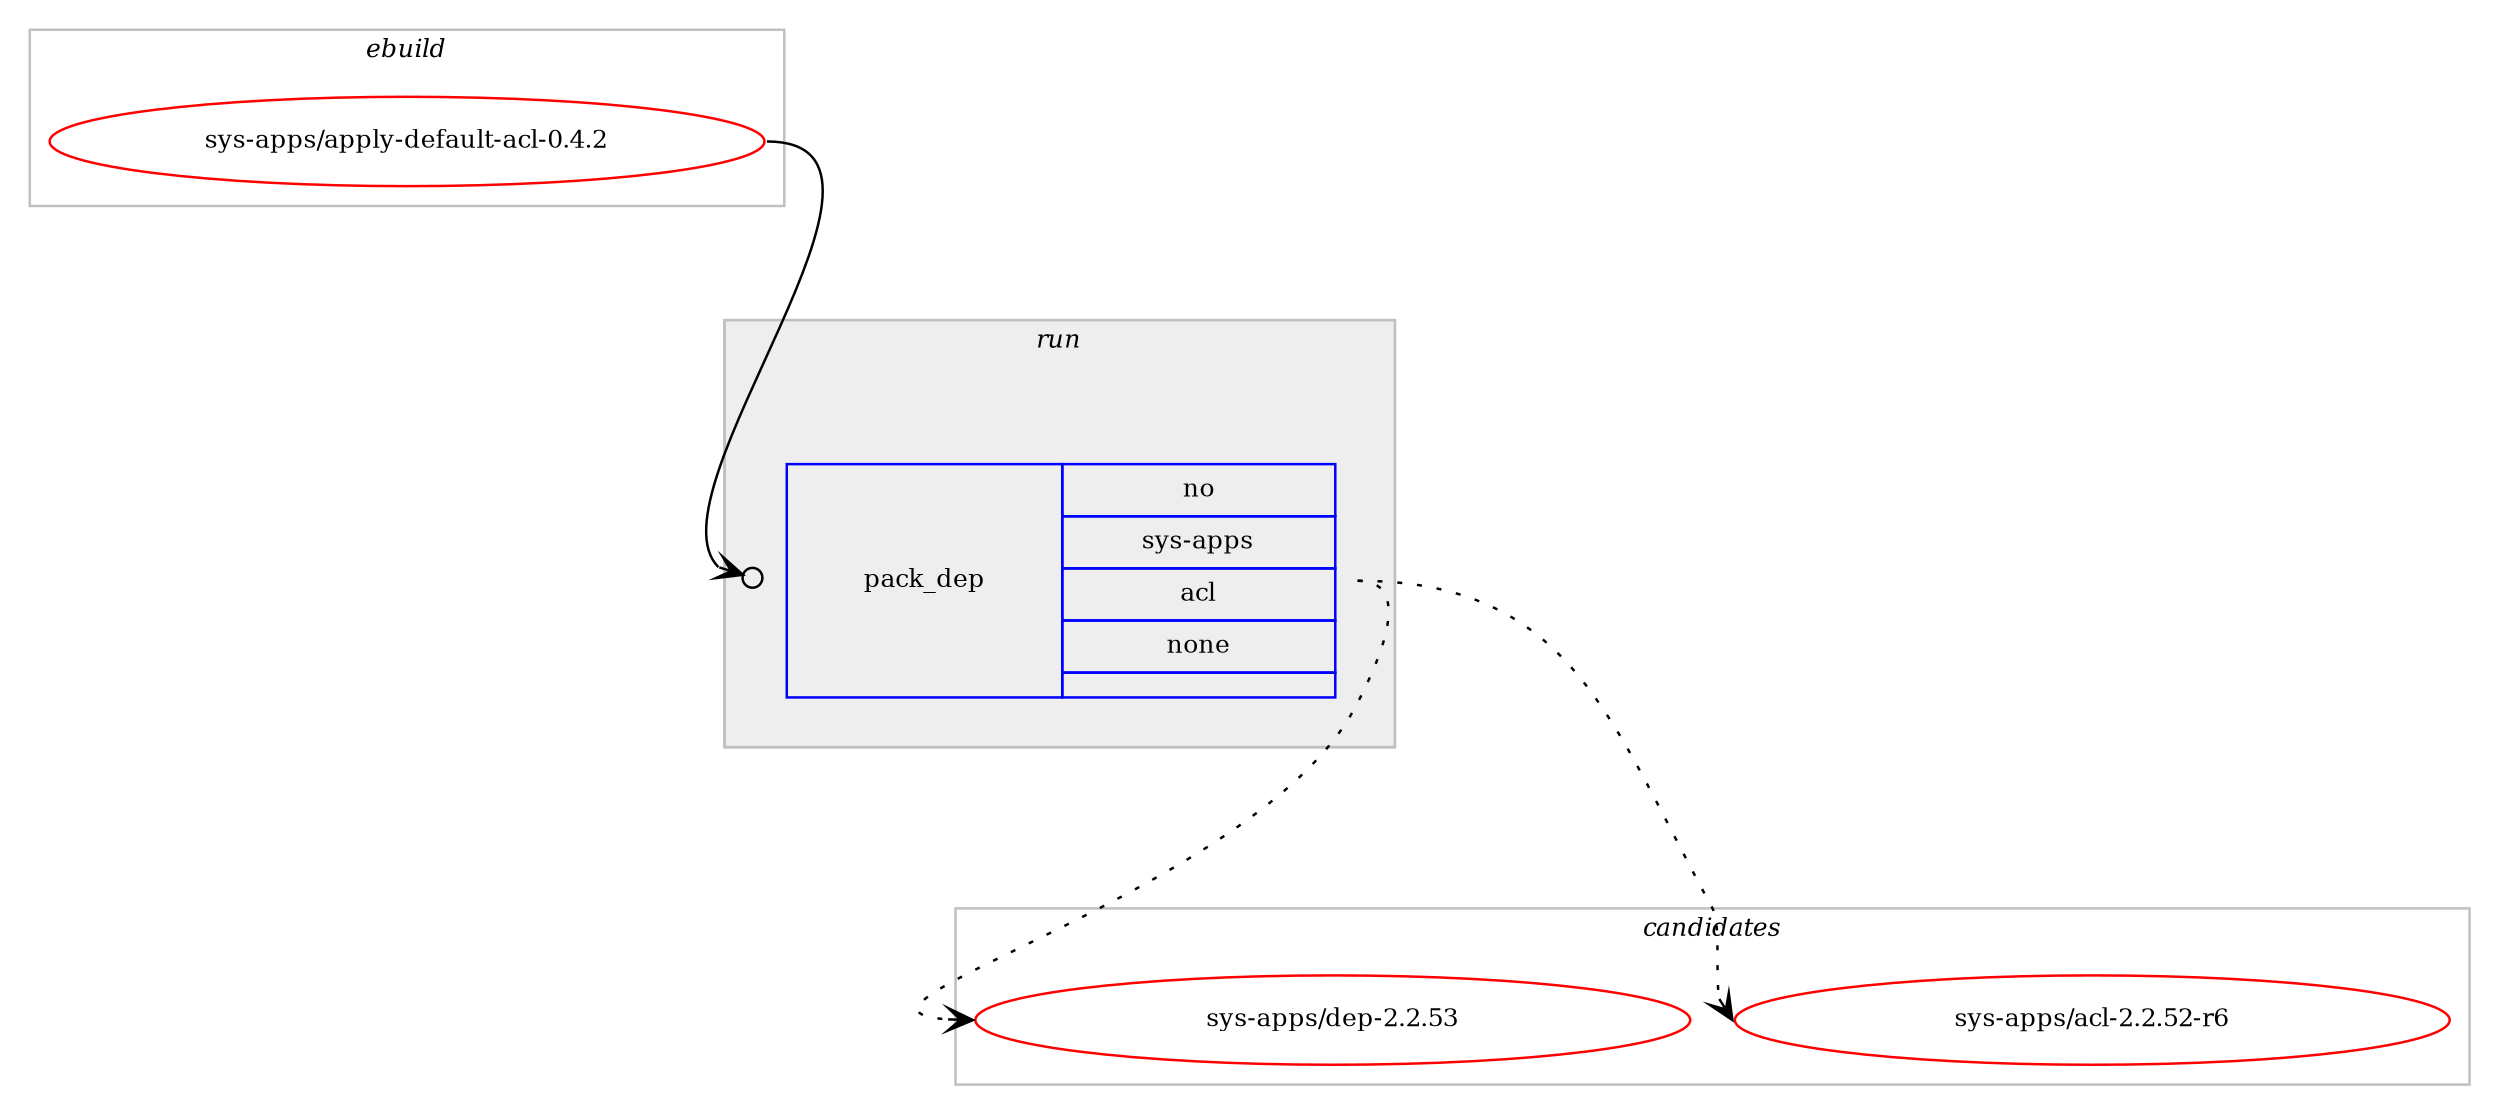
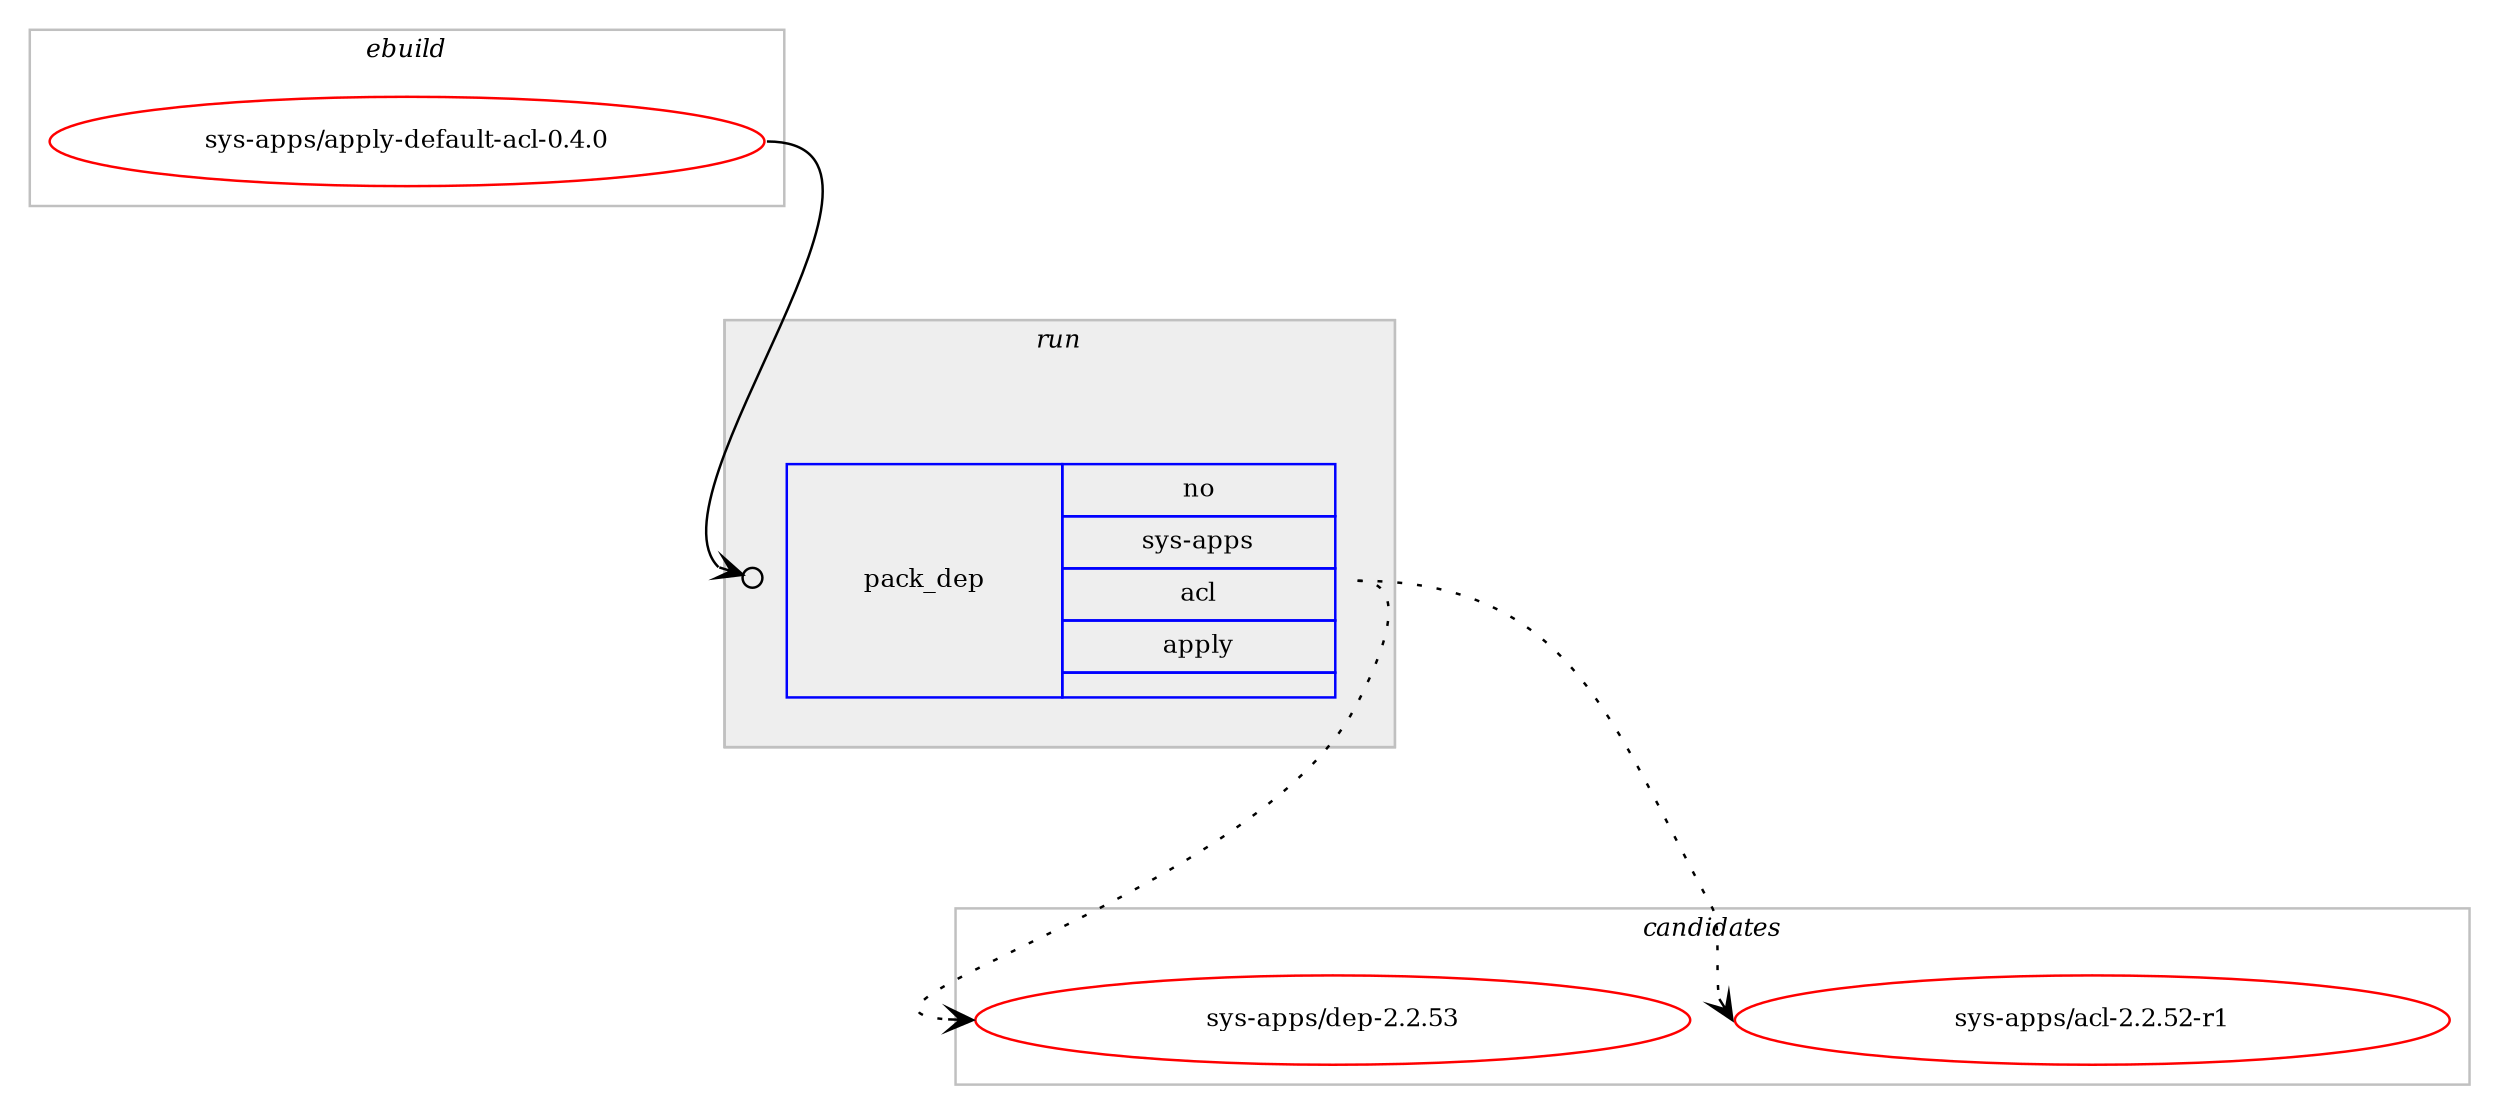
node "sys-apps/apply-default-acl-0.4.2": label "sys-apps/apply-default-acl-0.4.2" -> "sys-apps/apply-default-acl-0.4.0"
node "pack_dep": text "none" -> "apply"
node "sys-apps/acl-2.2.52-r6": label "sys-apps/acl-2.2.52-r6" -> "sys-apps/acl-2.2.52-r1"
